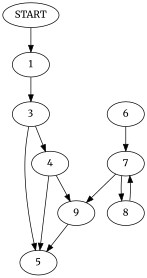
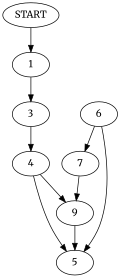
edge "3" -> "5": now "6" -> "5"
node "8": removed
